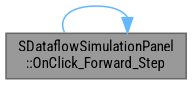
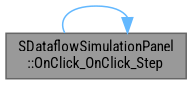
node "SDataflowSimulationPanel ::OnClick_Forward_Step": label "SDataflowSimulationPanel ::OnClick_Forward_Step" -> "SDataflowSimulationPanel ::OnClick_OnClick_Step"
